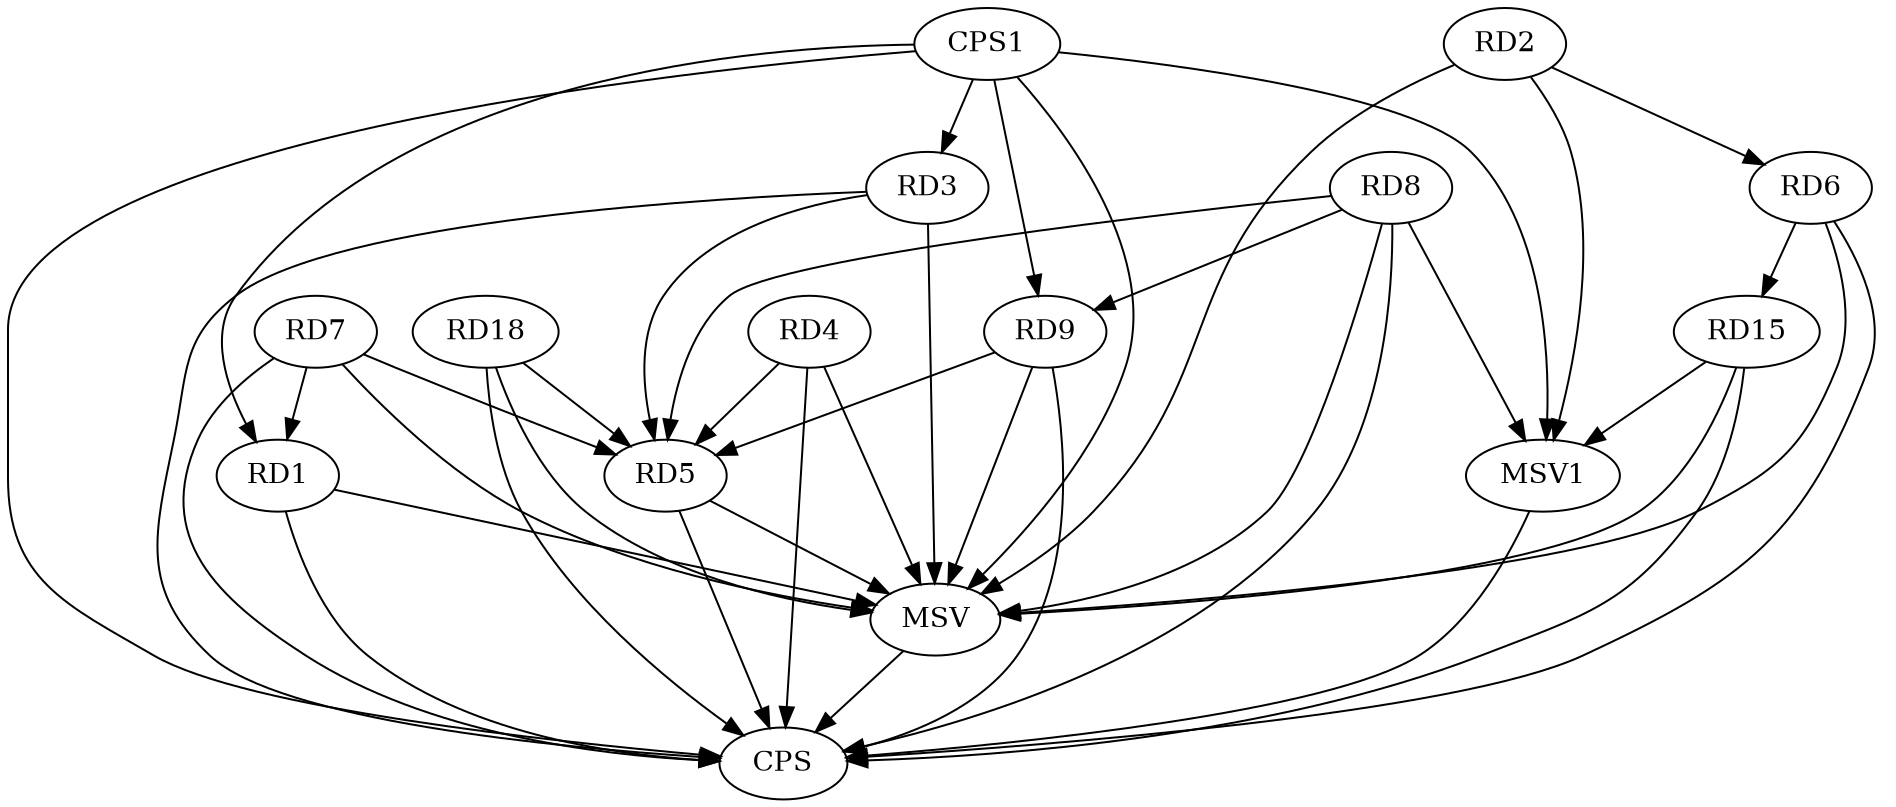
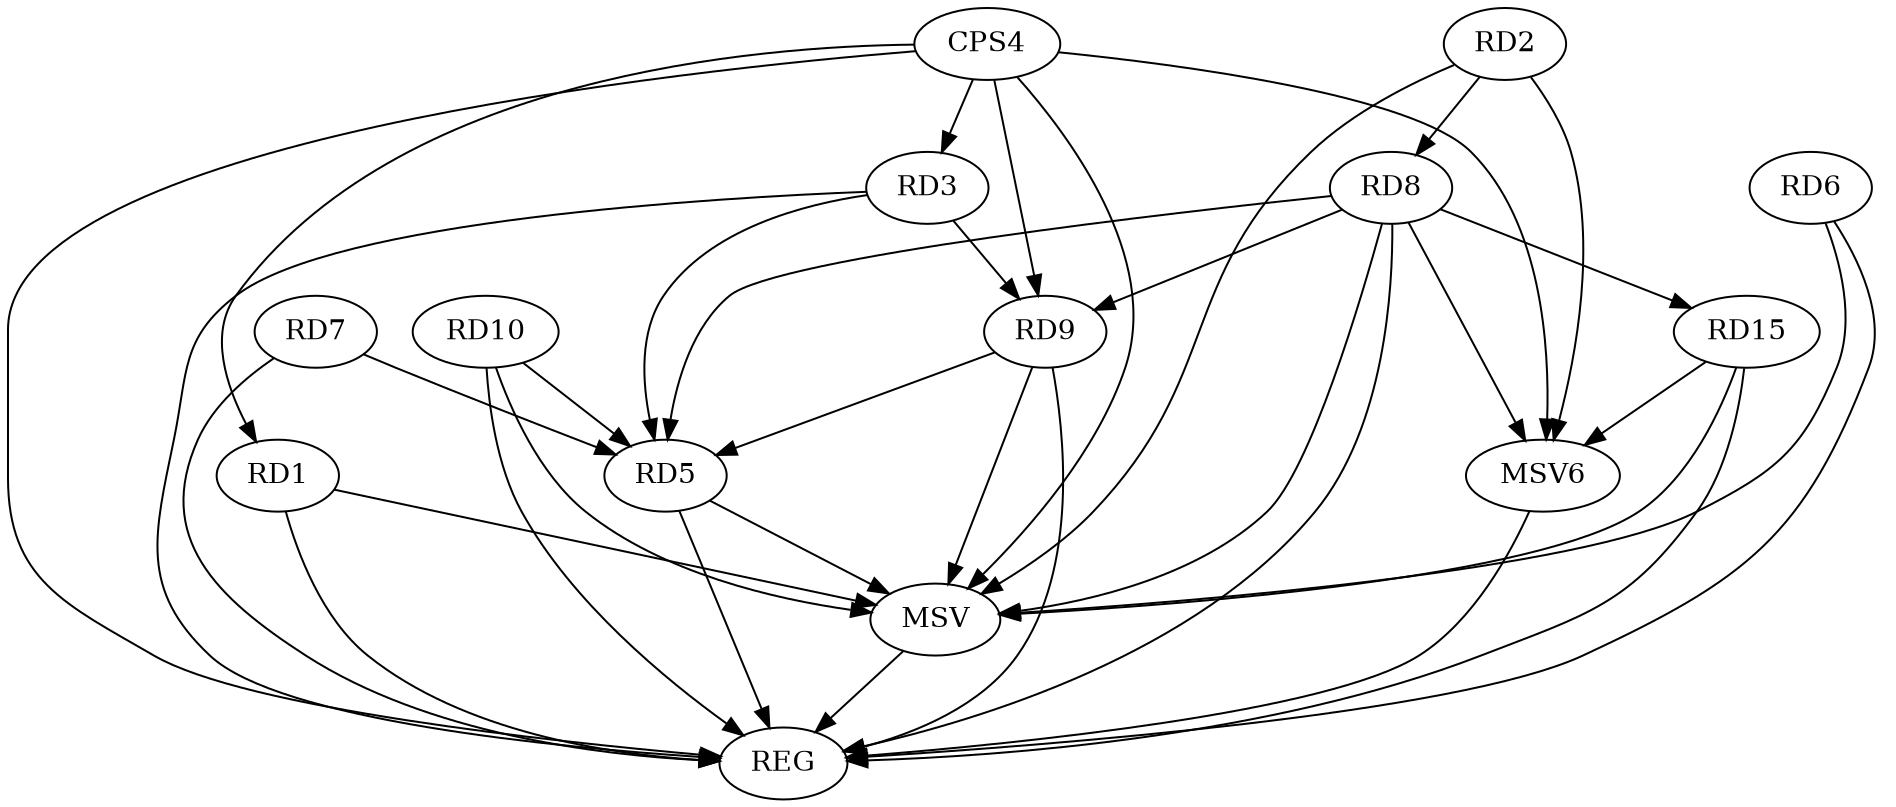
node "CPS1": label "CPS1" -> "CPS4"
edge "RD2" -> "RD6": now "RD2" -> "RD8"
edge "RD6" -> "RD15": now "RD8" -> "RD15"
node "RD18": label "RD18" -> "RD10"
node "RD4": removed
edge "RD3" -> "MSV": now "RD3" -> "RD9"
edge "RD7" -> "RD1": removed
node "MSV1": label "MSV1" -> "MSV6"
edge "RD7" -> "MSV": removed
node "CPS": label "CPS" -> "REG"
